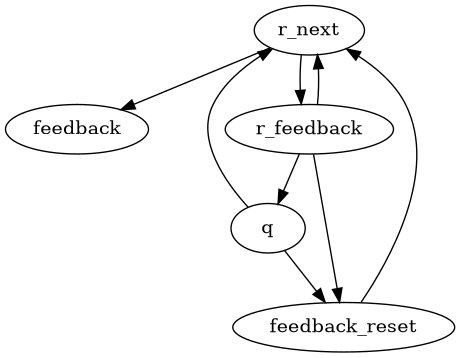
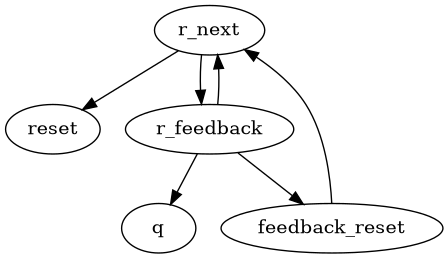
edge "q" -> "r_next": removed
node "feedback": label "feedback" -> "reset"
edge "q" -> "feedback_reset": removed
